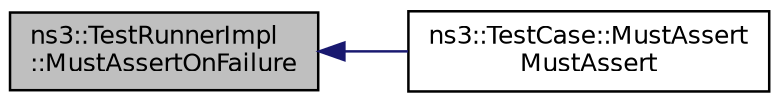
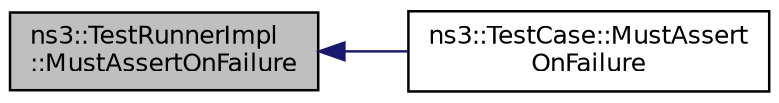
node "ns3::TestCase::MustAssert MustAssert": label "ns3::TestCase::MustAssert MustAssert" -> "ns3::TestCase::MustAssert OnFailure"
